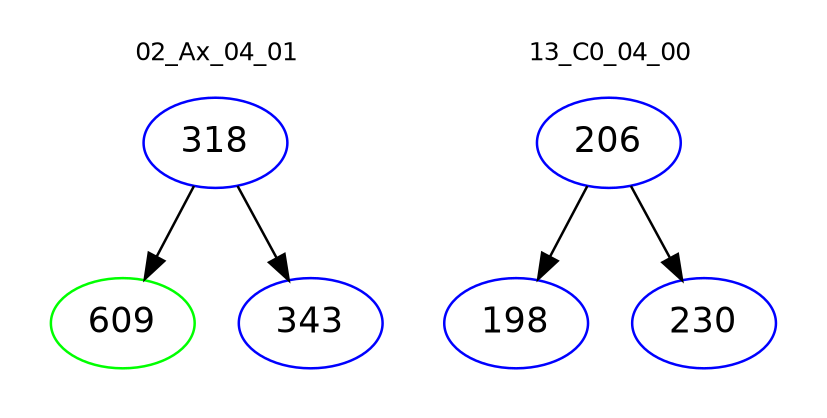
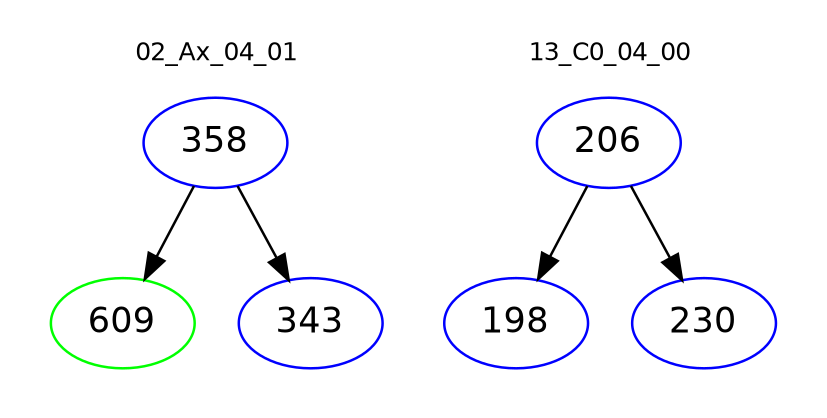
node "318": label "318" -> "358"
